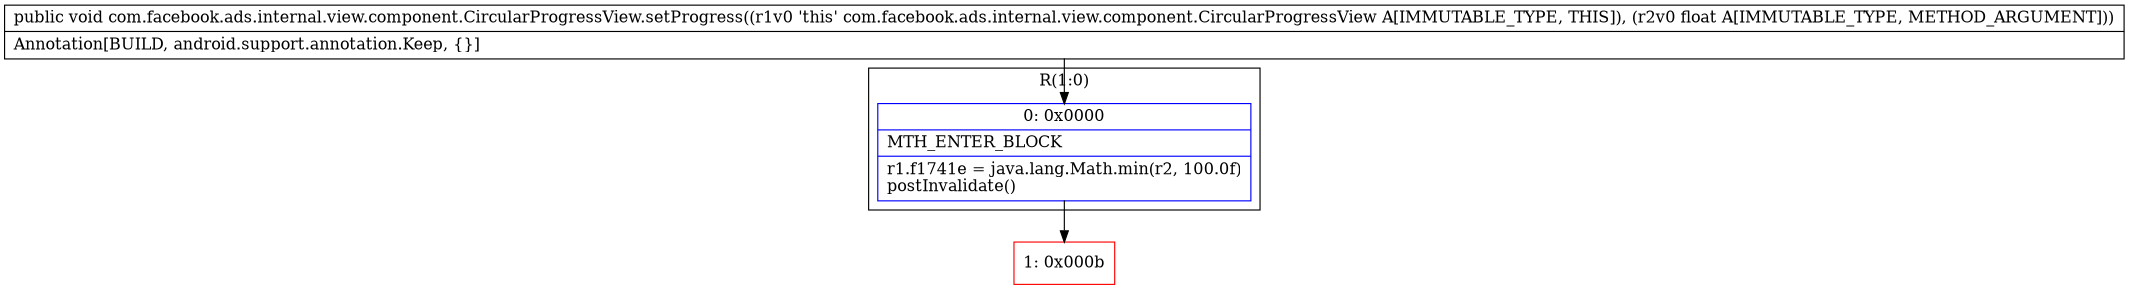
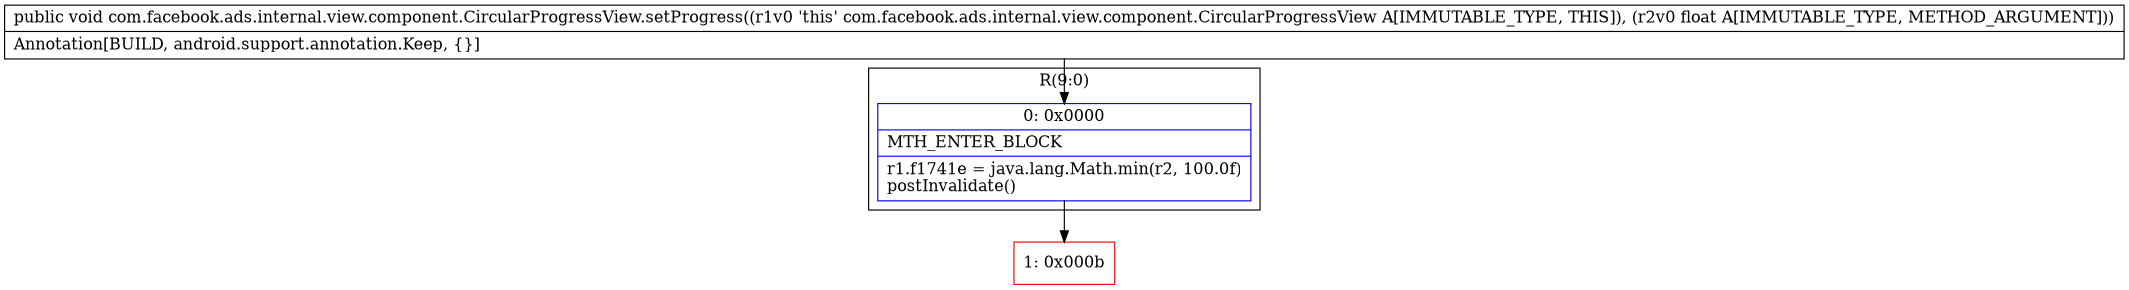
cluster "R(1:0)": label "R(1:0)" -> "R(9:0)"
